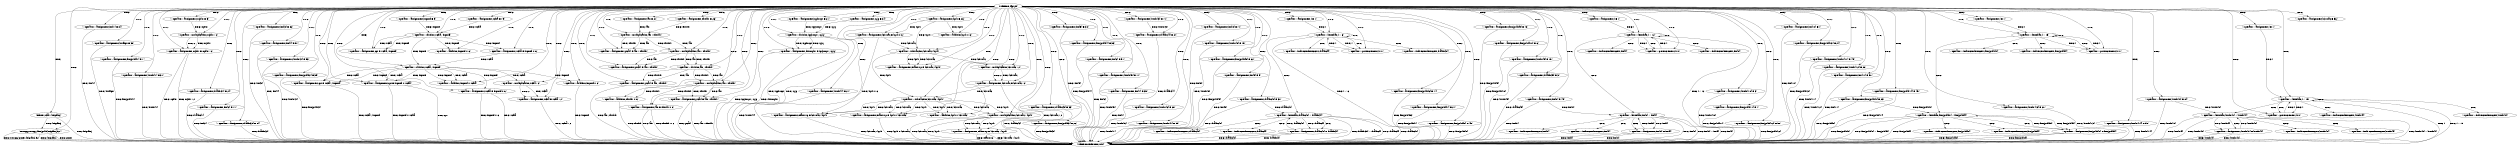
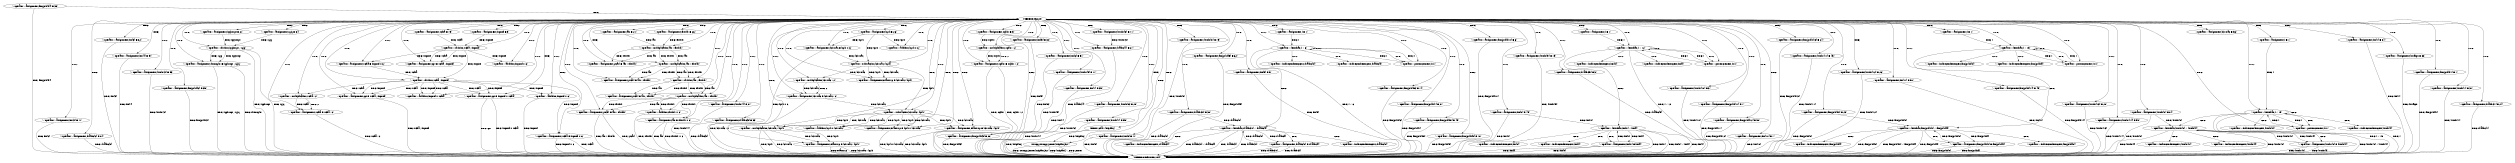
edge "(METHOD,ifjgrph)" -> "(<operator>.assignment,fsmjprhk[4] = 33)": reversed
node "(strncpy,strncpy(fsmjprhk,ksigdbnj,92))": label "(strncpy,strncpy(fsmjprhk,ksigdbnj,92))" -> "(strncpy,strncpy(pnnez,ksigdbnj,92))"
edge "(<operator>.assignment,ytcarl = lan / tfztddr)" -> "(METHOD_RETURN,void)": removed, label "DDG: lan / tfztddr"
